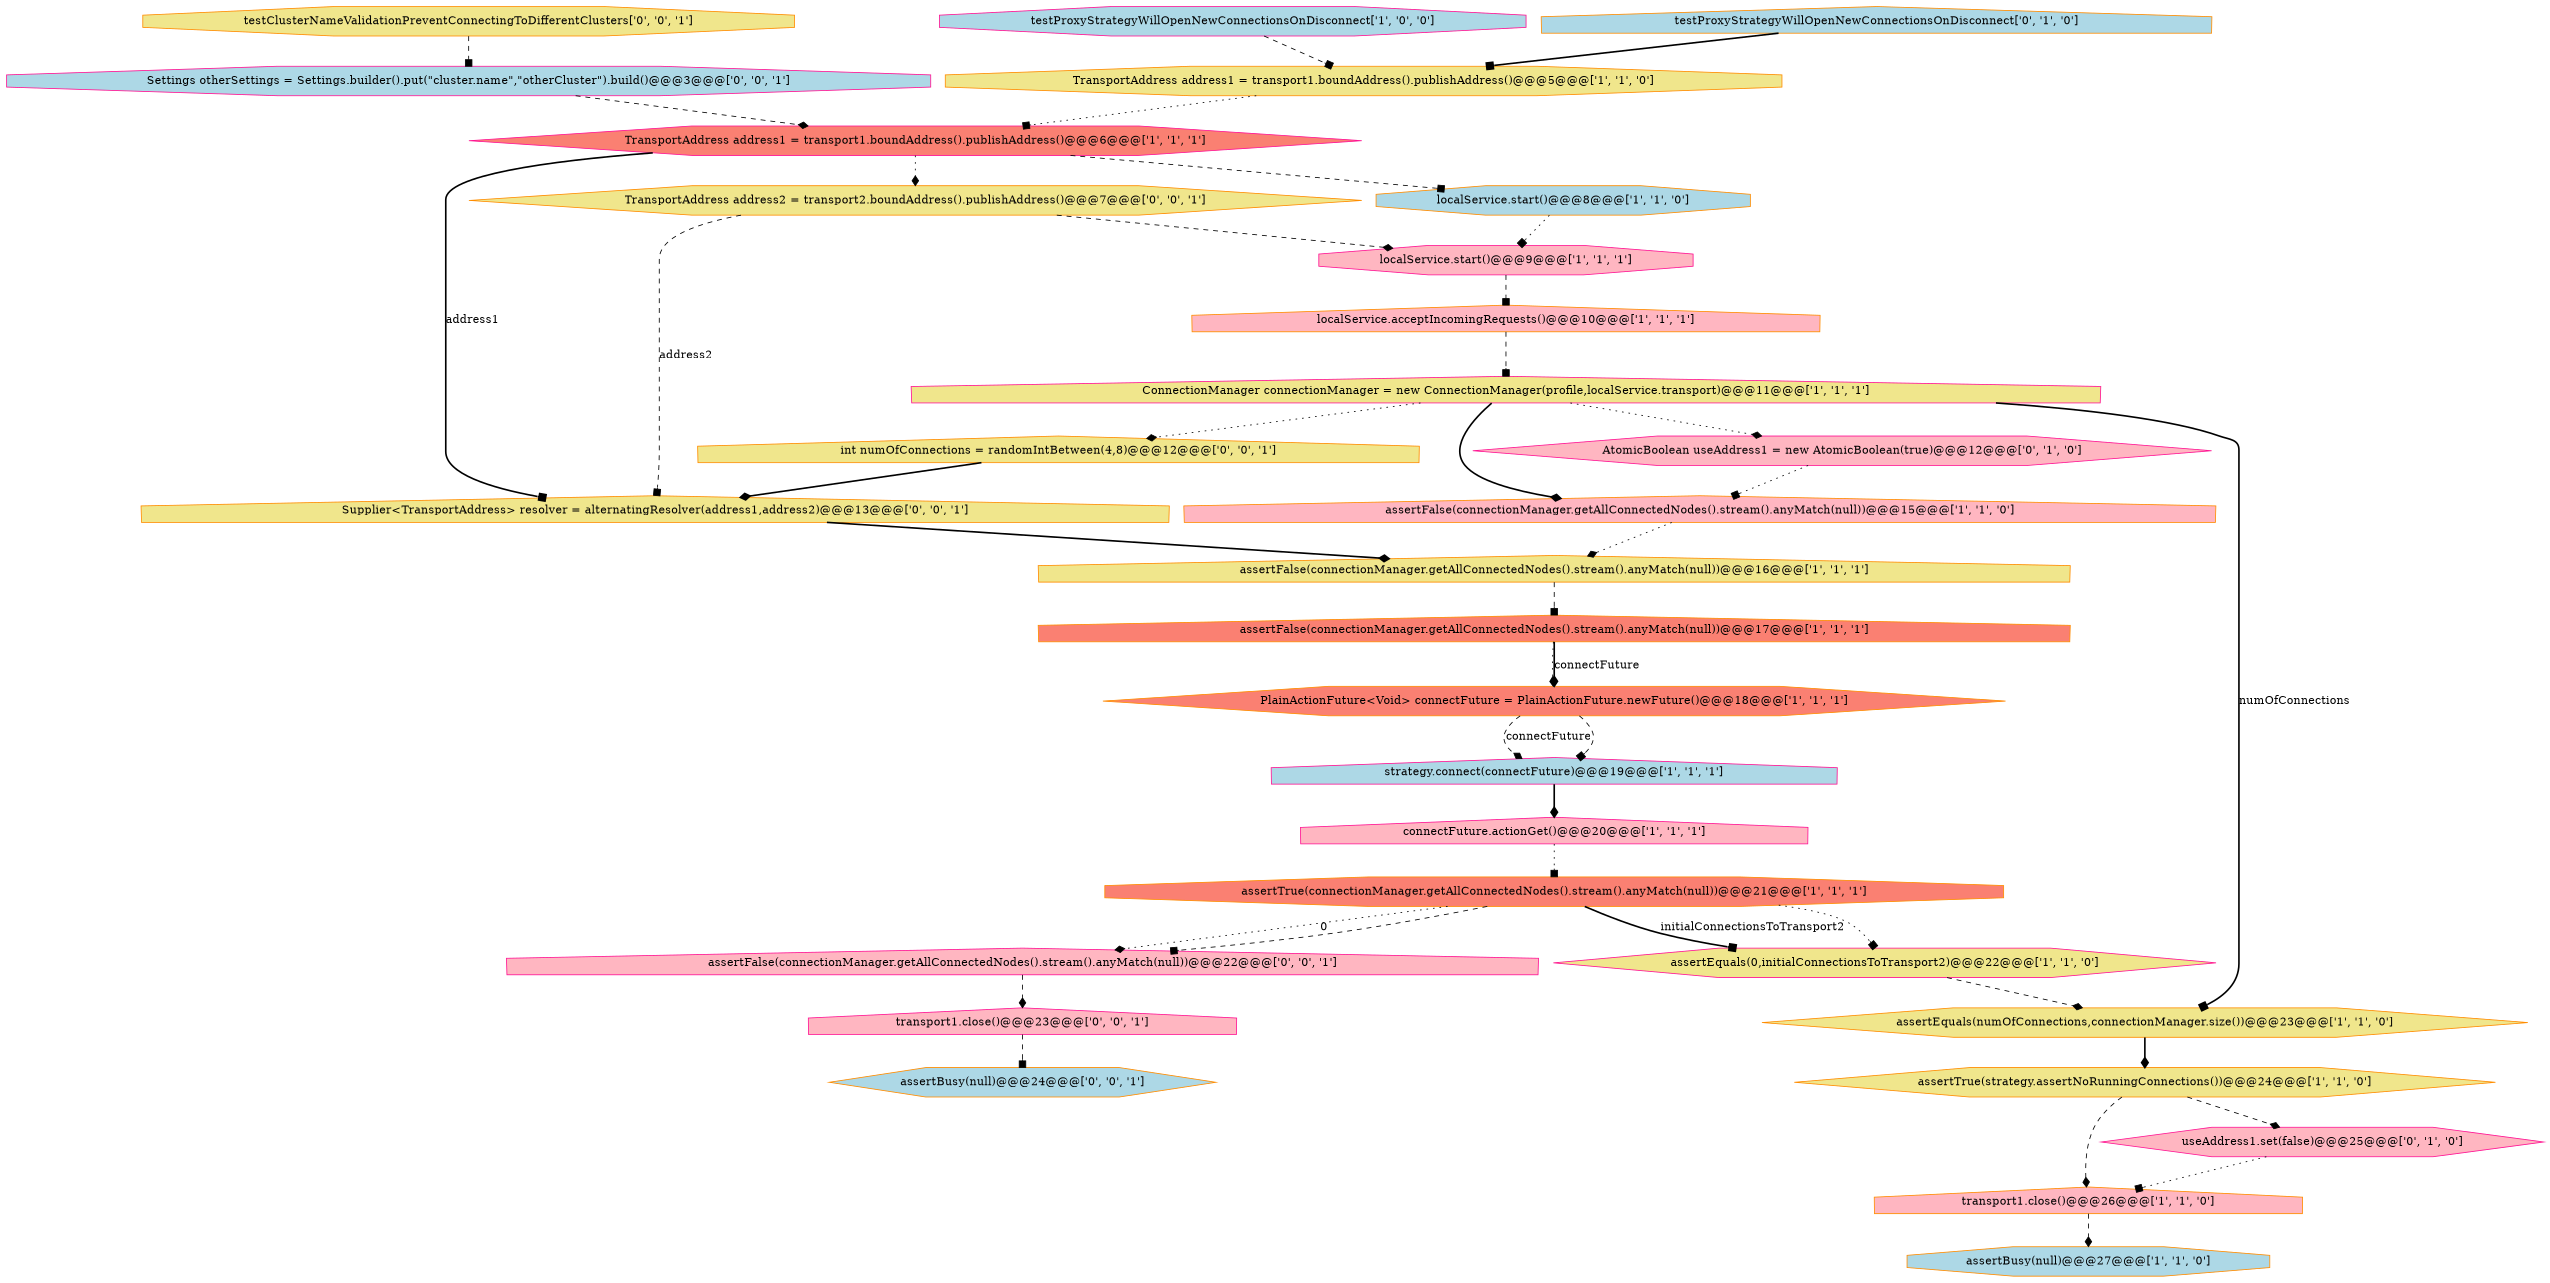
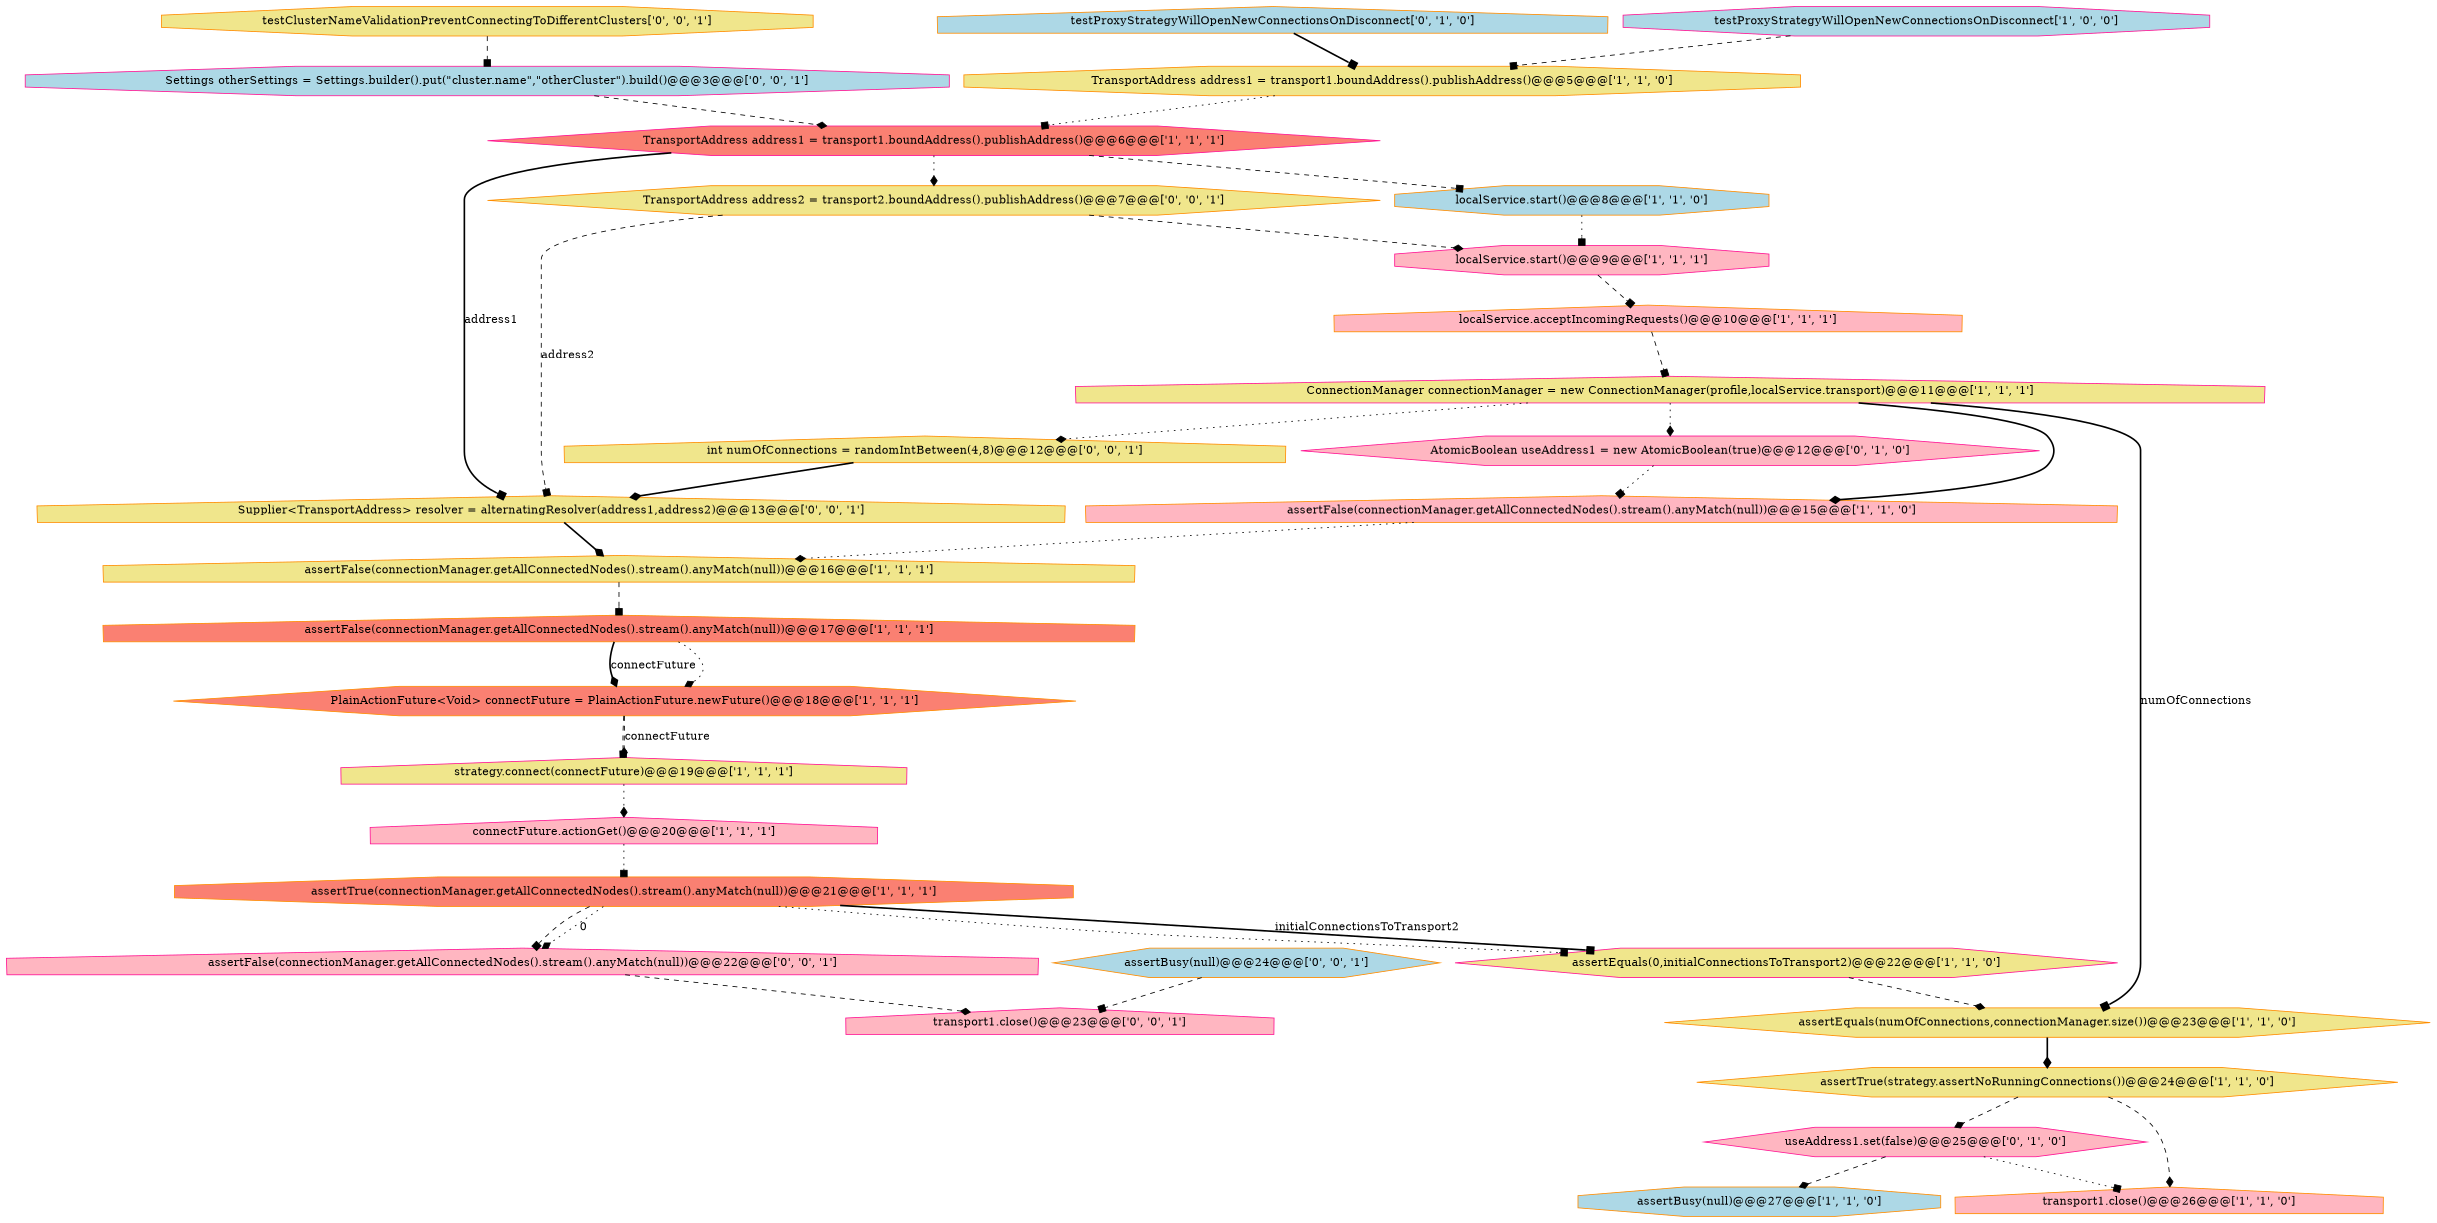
node "strategy.connect(connectFuture)@@@19@@@['1', '1', '1']": fillcolor lightblue -> khaki
edge "strategy.connect(connectFuture)@@@19@@@['1', '1', '1']" -> "connectFuture.actionGet()@@@20@@@['1', '1', '1']": style bold -> dotted
edge "transport1.close()@@@23@@@['0', '0', '1']" -> "assertBusy(null)@@@24@@@['0', '0', '1']": reversed
edge "transport1.close()@@@26@@@['1', '1', '0']" -> "assertBusy(null)@@@27@@@['1', '1', '0']": now "useAddress1.set(false)@@@25@@@['0', '1', '0']" -> "assertBusy(null)@@@27@@@['1', '1', '0']"
